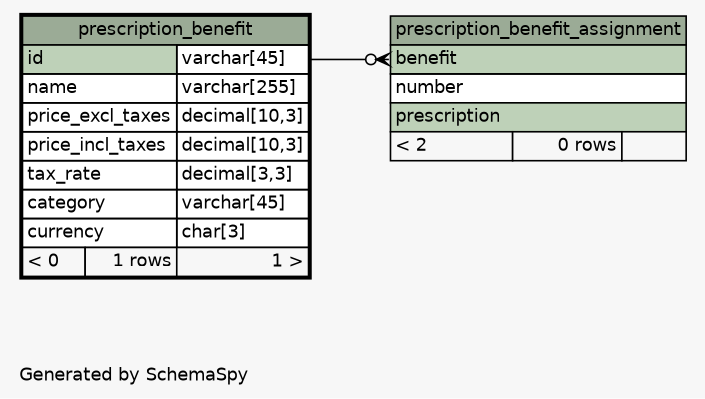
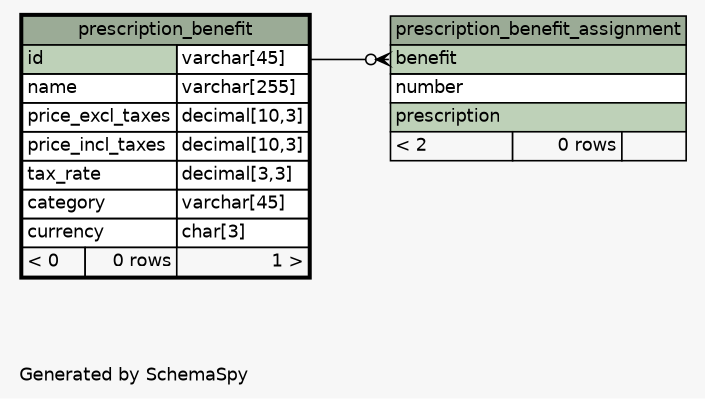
node "prescription_benefit": text "1 rows" -> "0 rows"
